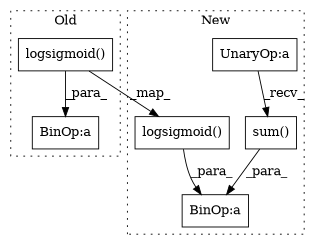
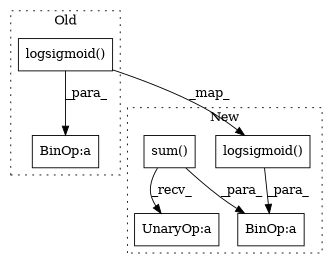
edge "UnaryOp:a" -> "sum()": reversed
